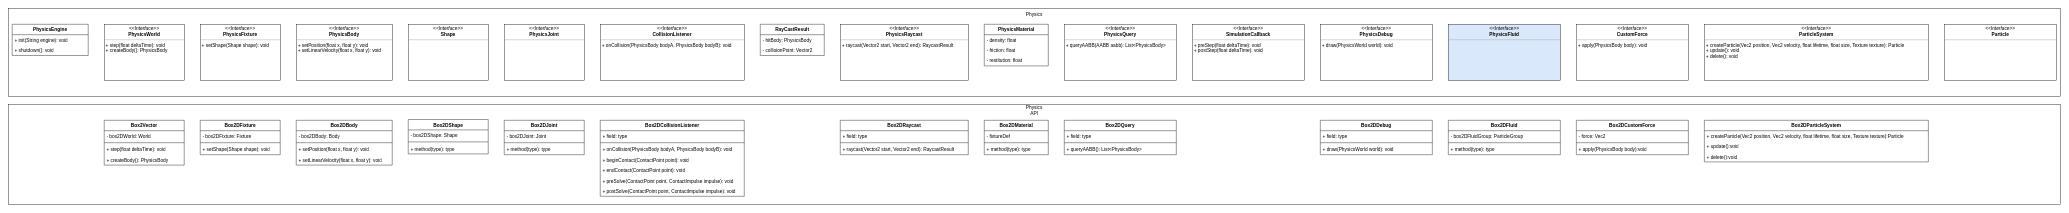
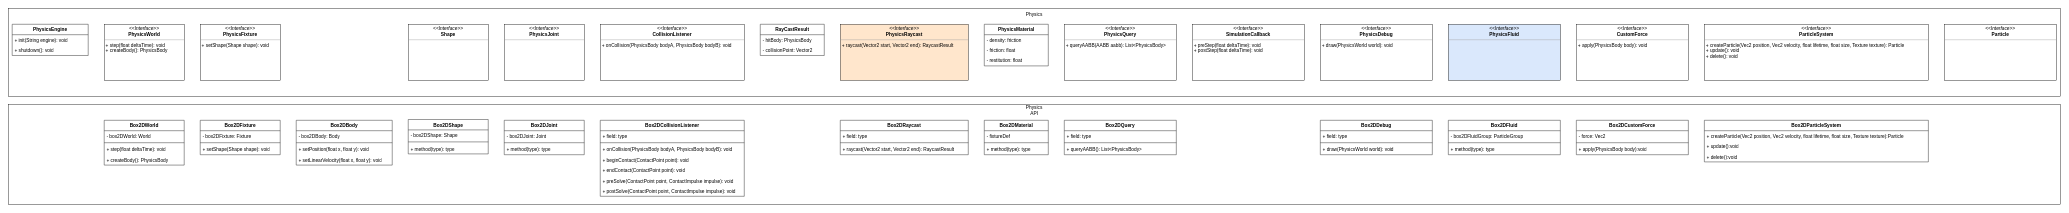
node "- density: float": label "- density: float" -> "- density: friction"
node "<<Interface>> PhysicsBody + setPosition(float x, float y): void + setLinearVelocity(float x, float y): void": removed
node "<<Interface>> PhysicsRaycast + raycast(Vector2 start, Vector2 end): RaycastResult": fillcolor #ffffff -> #ffe6cc
node "Box2Vector": label "Box2Vector" -> "Box2DWorld"
